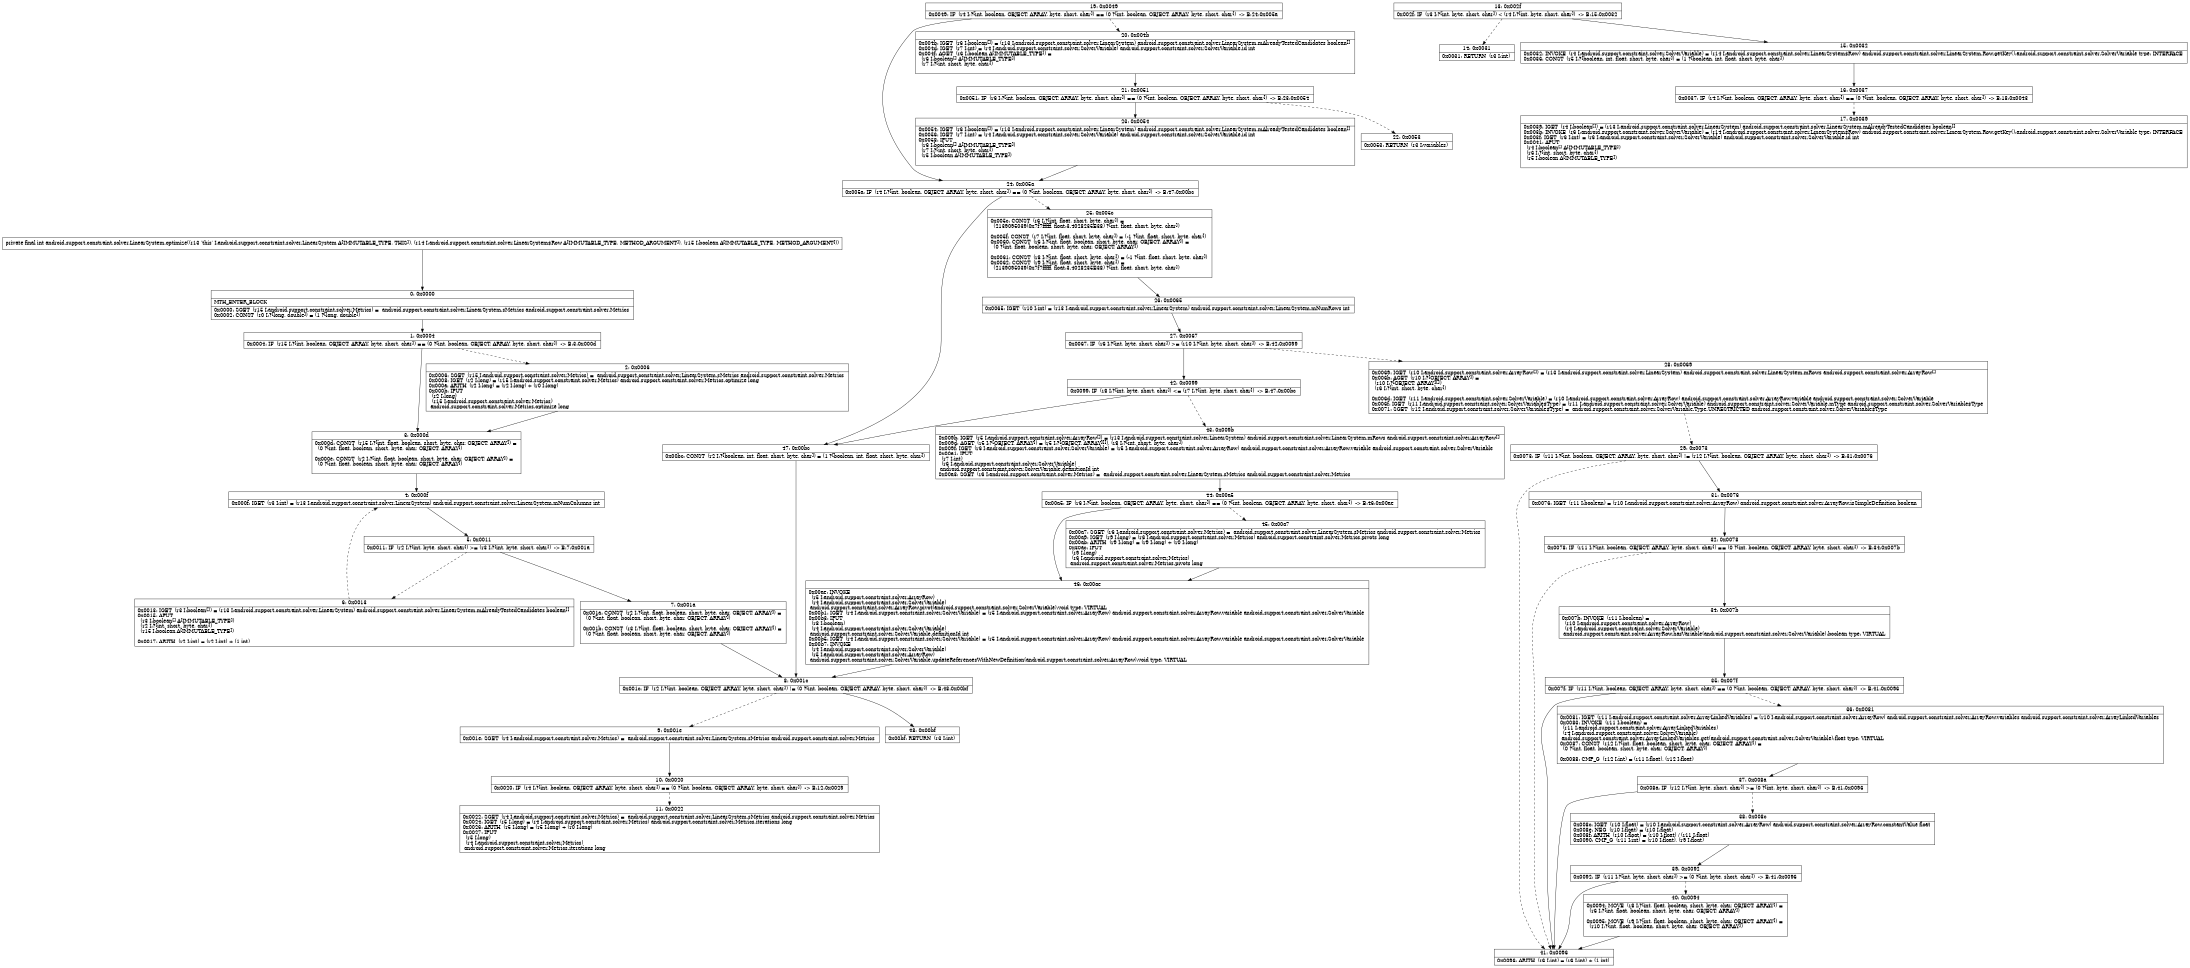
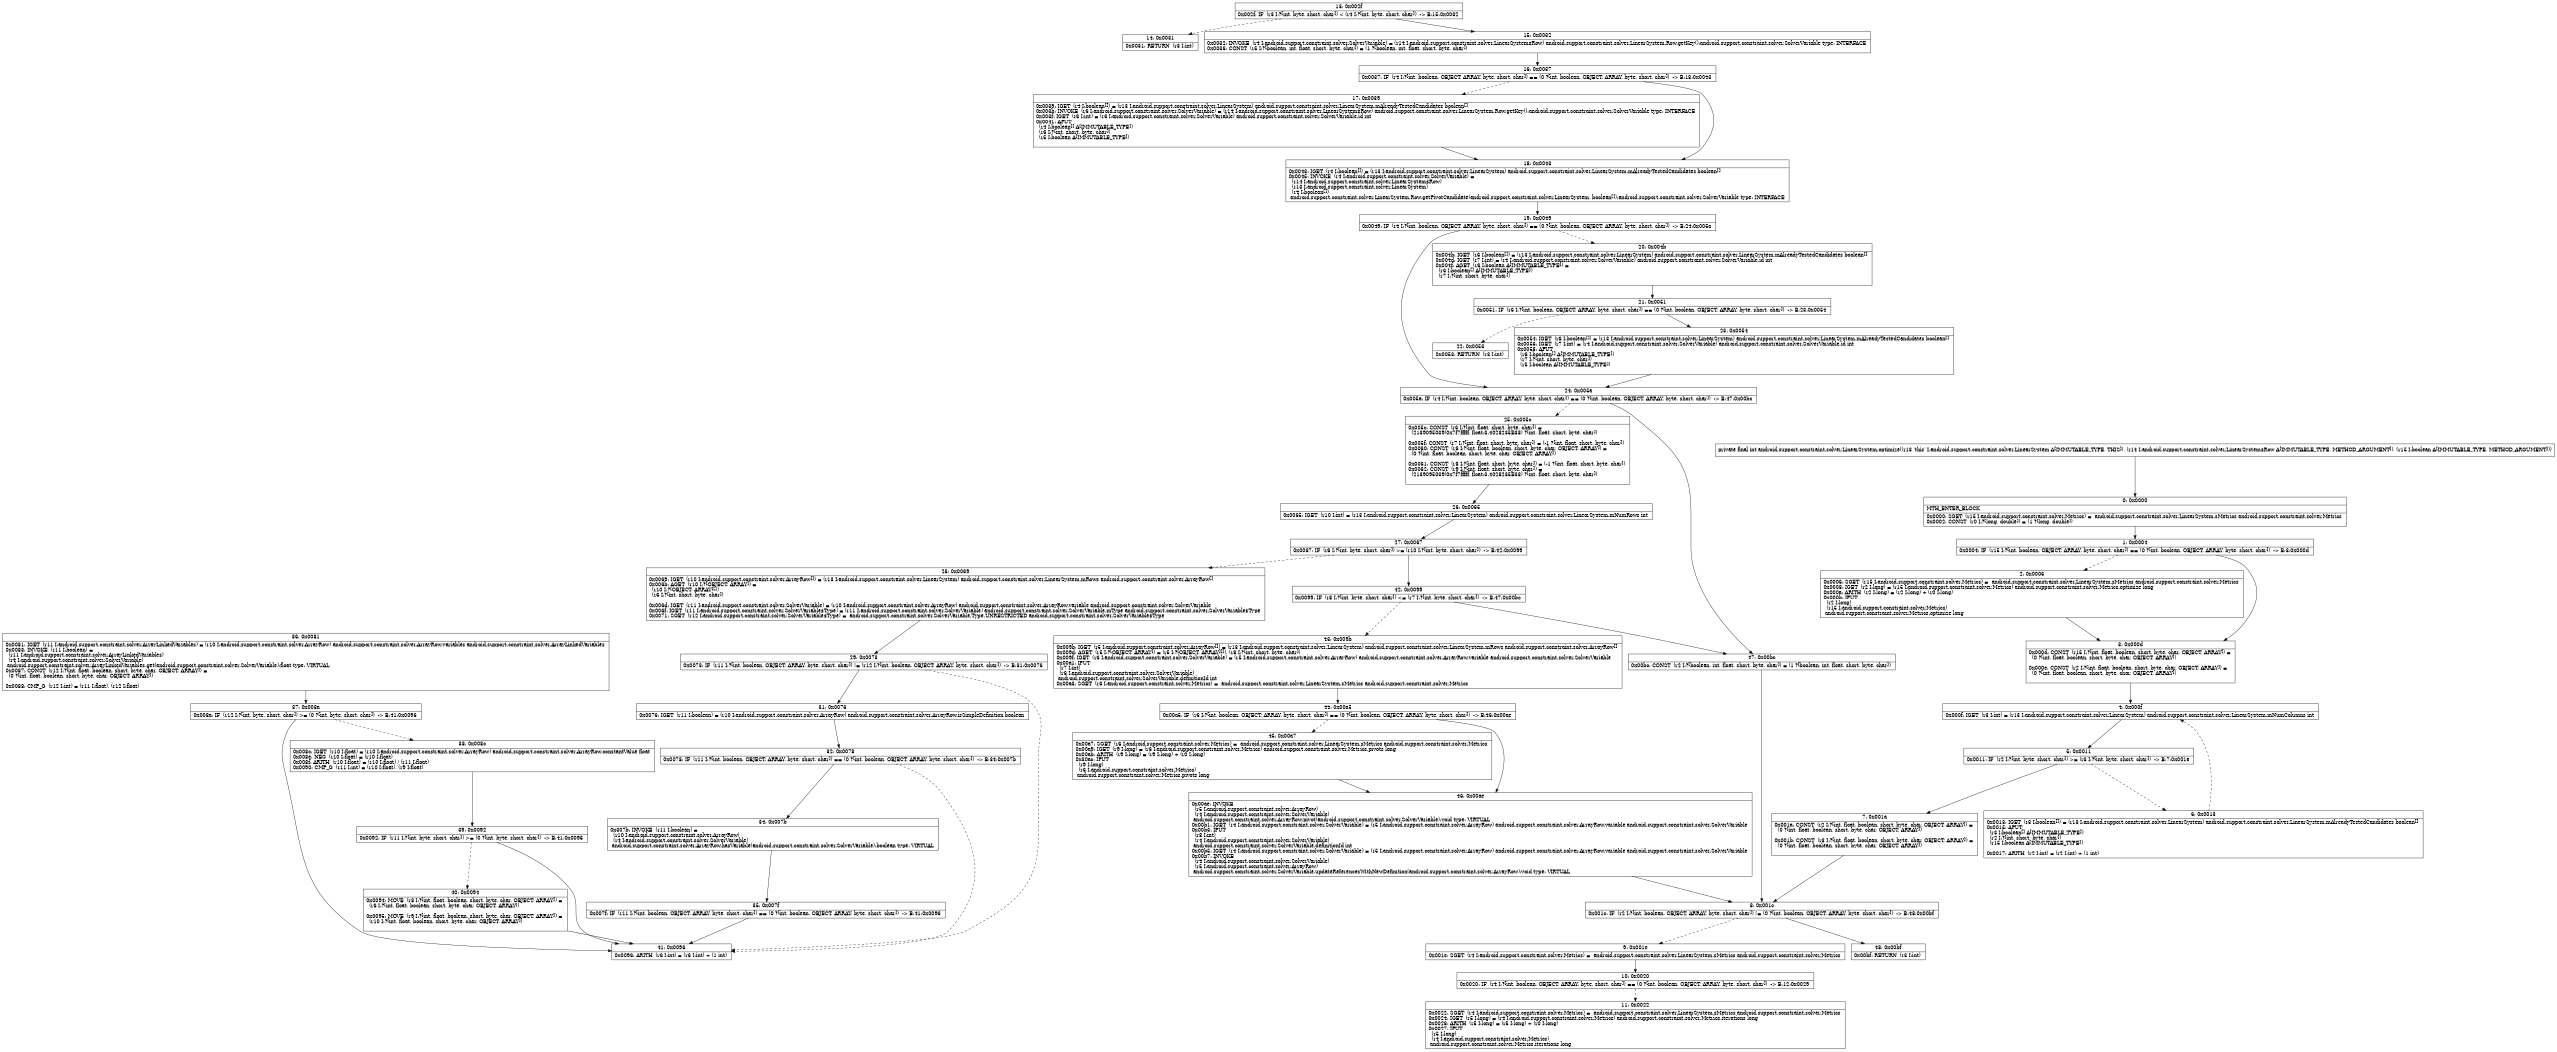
node "23: 0x0054": text "0x0058: IPUT" -> "0x0058: APUT"
node "22: 0x0053": text "0x0053: RETURN  (r3 I:variables)" -> "0x0053: RETURN  (r3 I:int)"
node "18: 0x0043": added
edge "28: 0x0069" -> "29: 0x0073": style dashed -> solid
node "34: 0x007b": text "0x007b: INVOKE  (r11 I:boolean) =" -> "0x307b: INVOKE  (r11 I:boolean) ="
node "46: 0x00ae": text "(r8 I:boolean)" -> "(r8 I:int)"
edge "35: 0x007f" -> "36: 0x0081": removed
